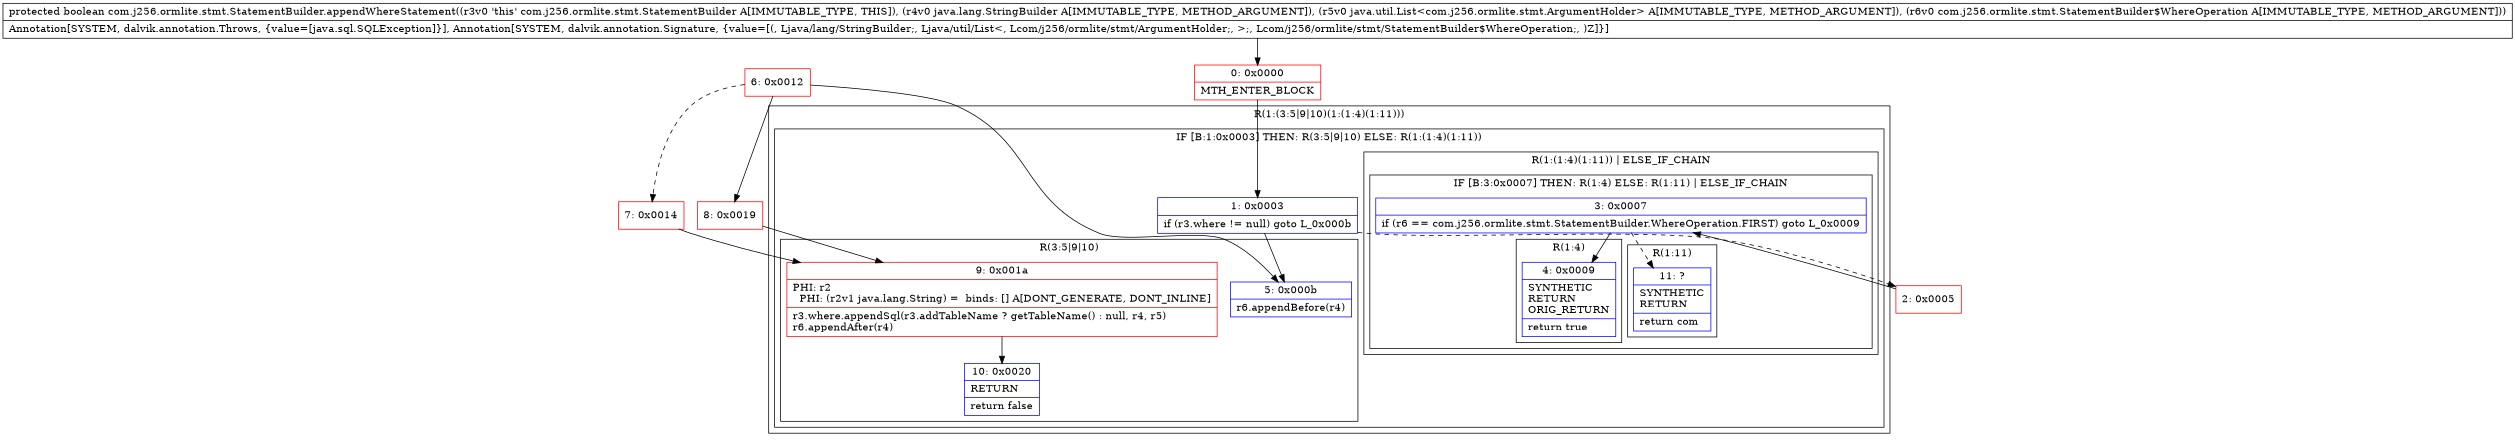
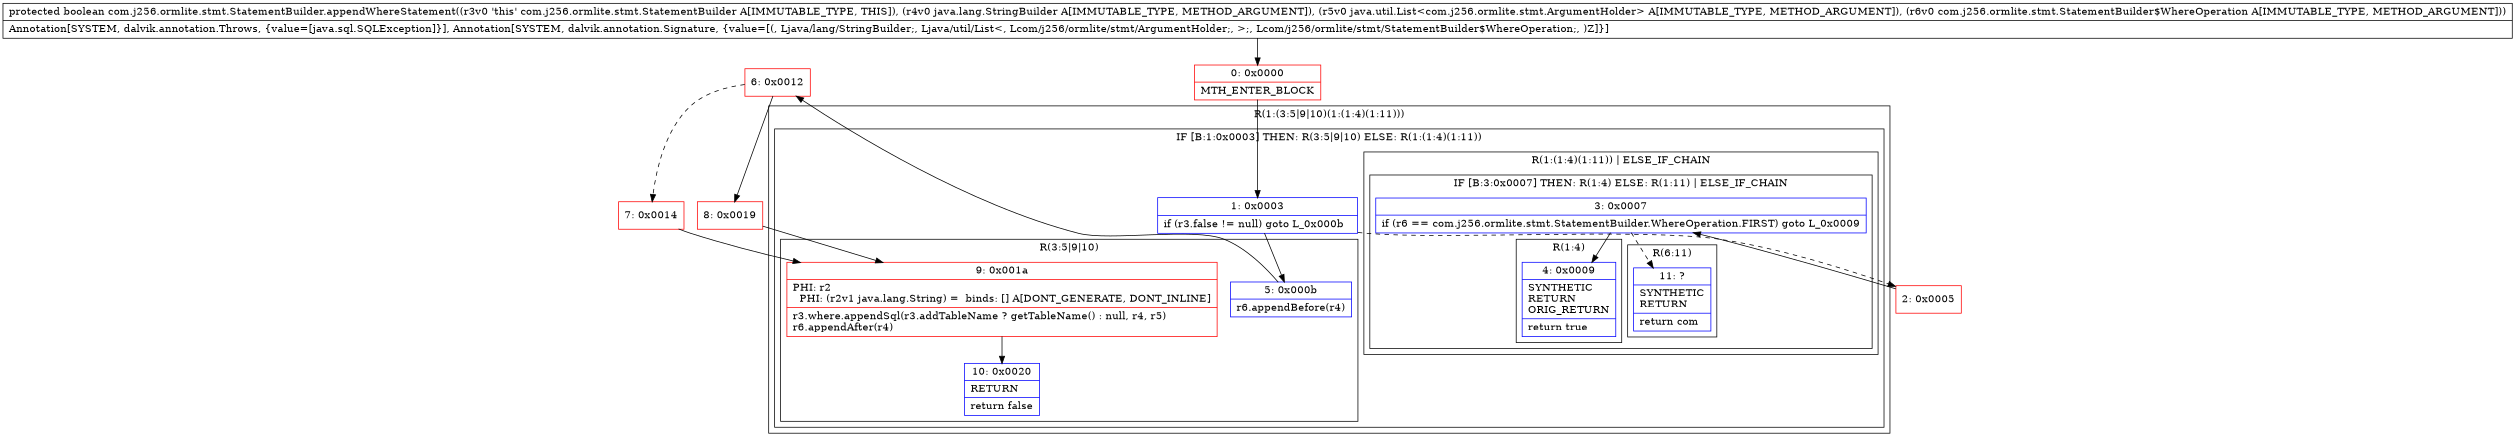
edge "6: 0x0012" -> "5: 0x000b": reversed
node "1: 0x0003": text "if (r3.where != null) goto L_0x000b" -> "if (r3.false != null) goto L_0x000b"
cluster "R(1:11)": label "R(1:11)" -> "R(6:11)"
